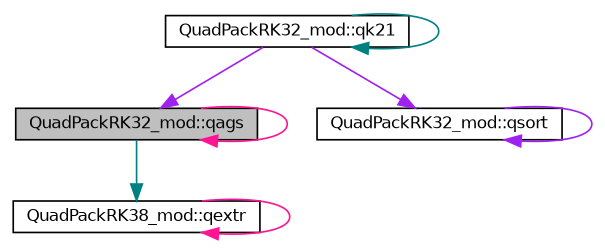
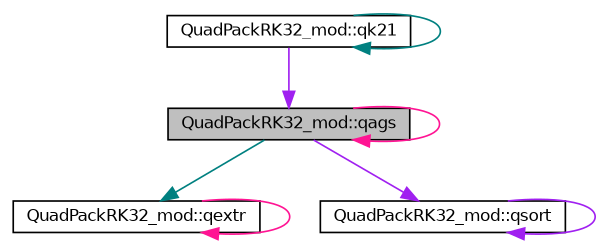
edge "QuadPackRK32_mod::qk21" -> "QuadPackRK32_mod::qsort": now "QuadPackRK32_mod::qags" -> "QuadPackRK32_mod::qsort"
node "QuadPackRK38_mod::qextr": label "QuadPackRK38_mod::qextr" -> "QuadPackRK32_mod::qextr"
